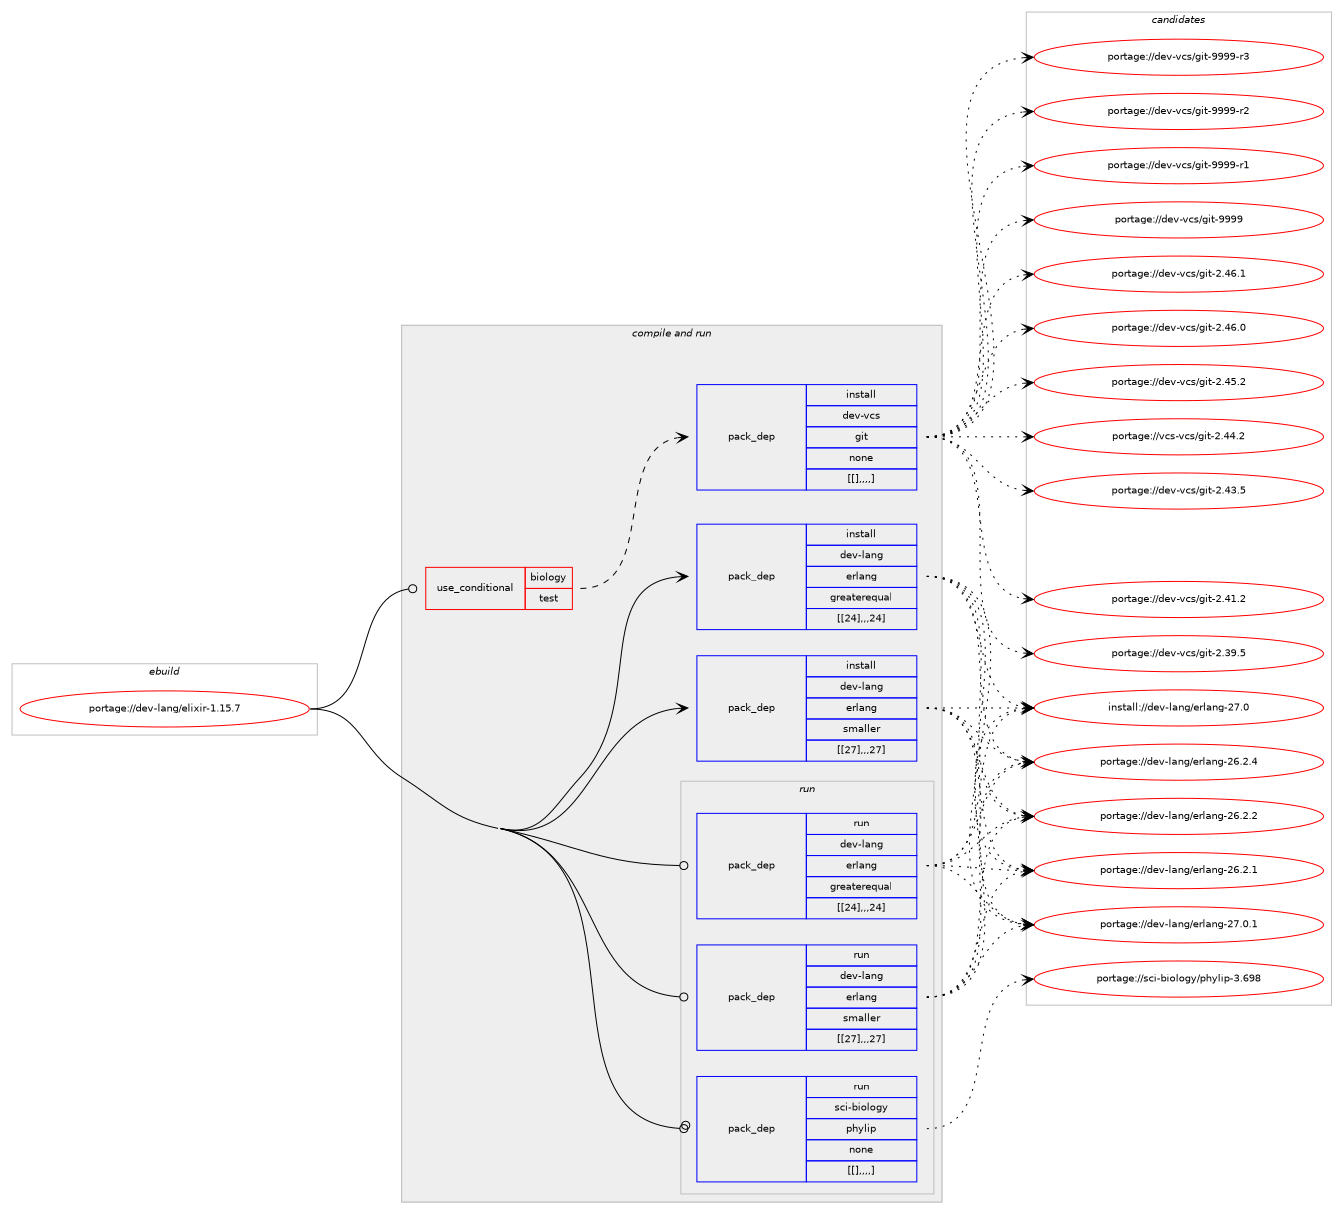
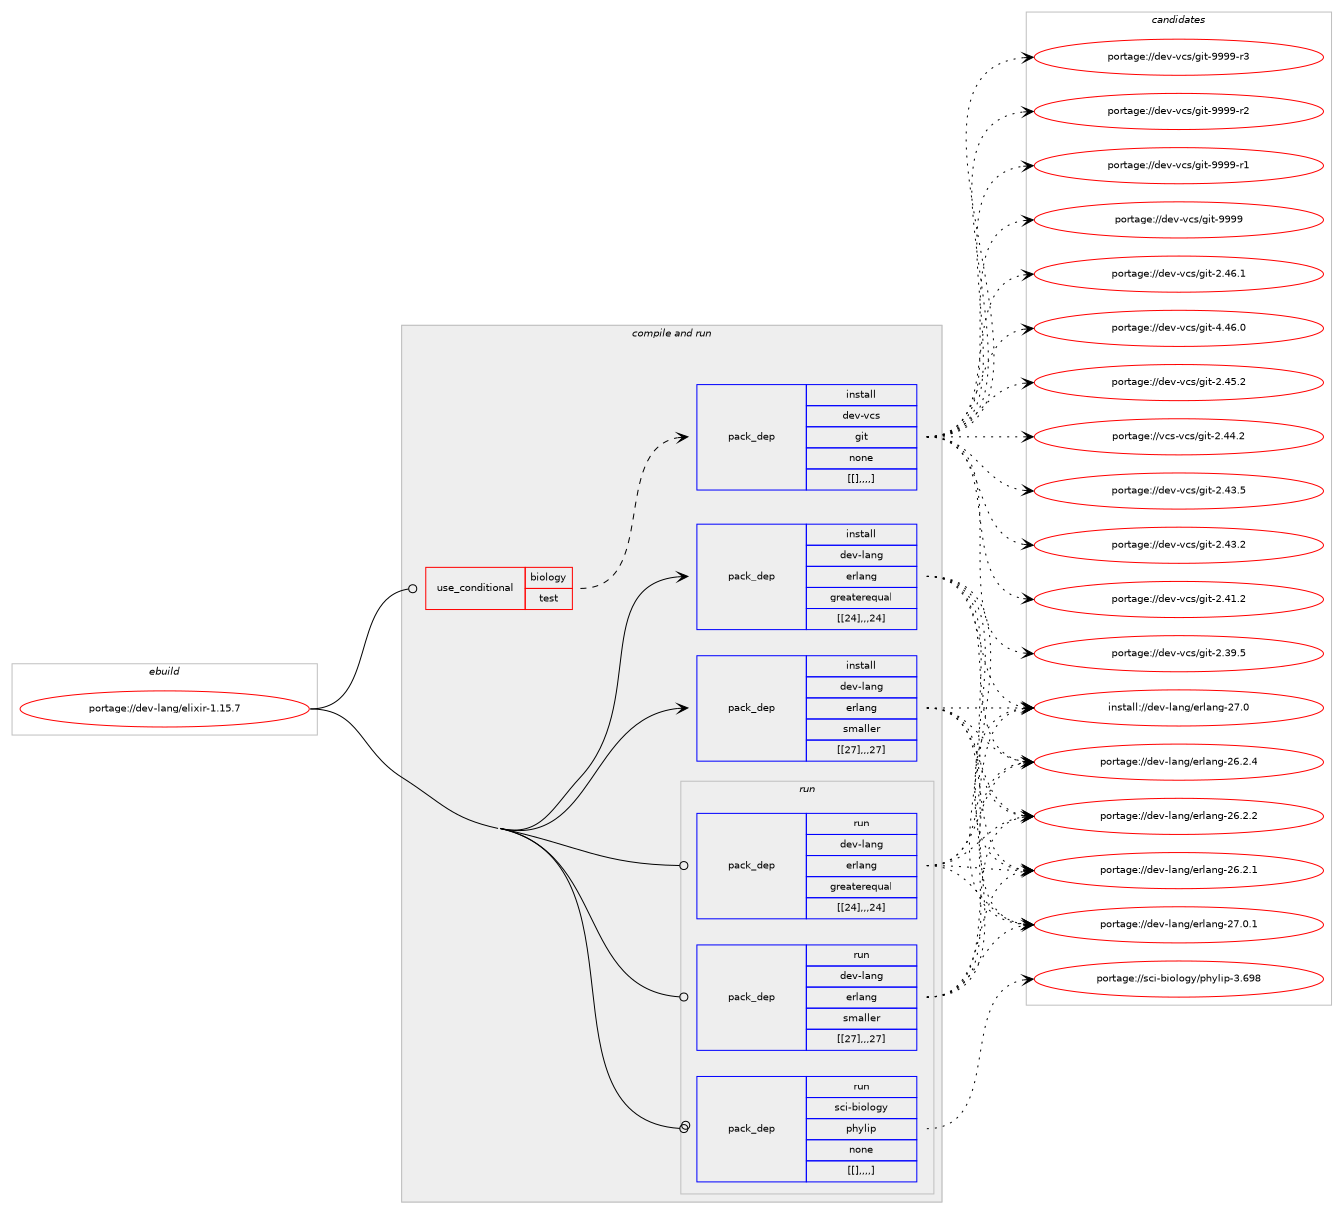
node "portage://dev-vcs/git-2.46.0": label "portage://dev-vcs/git-2.46.0" -> "portage://dev-vcs/git-4.46.0"
node "portage://dev-vcs/git-2.43.2": added
